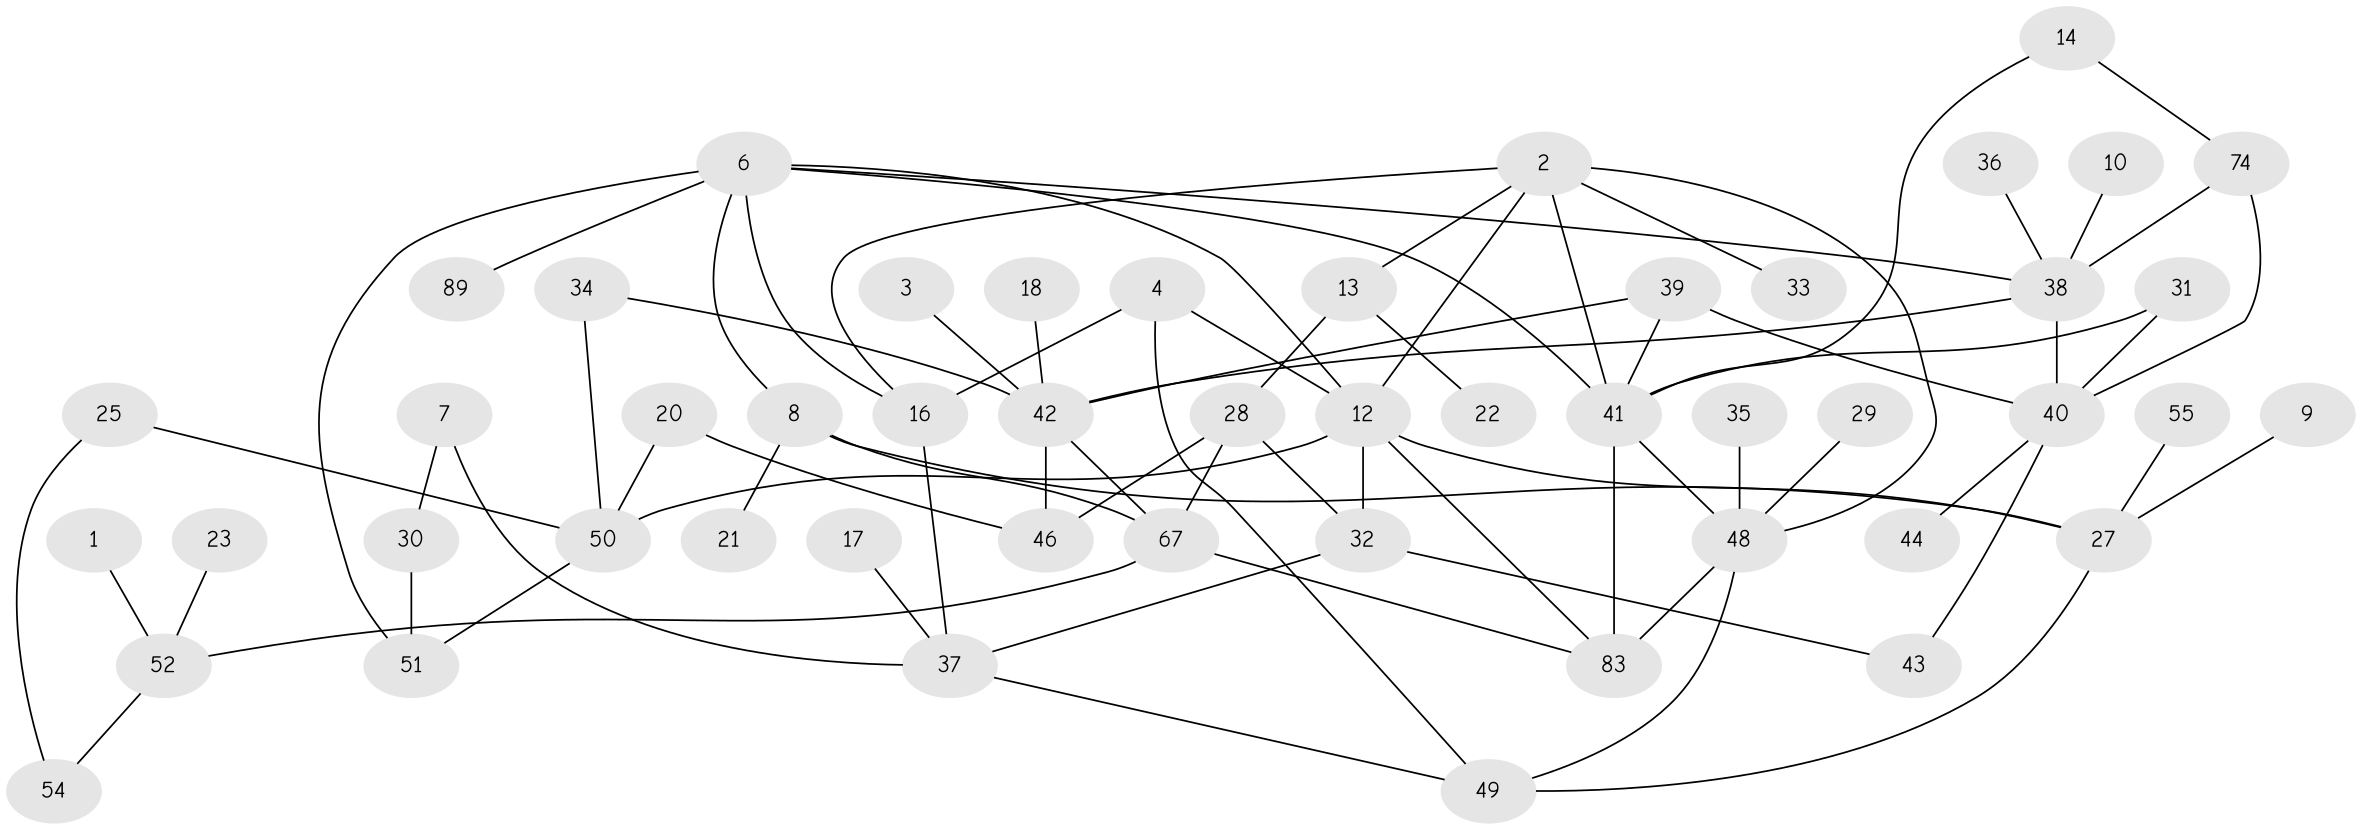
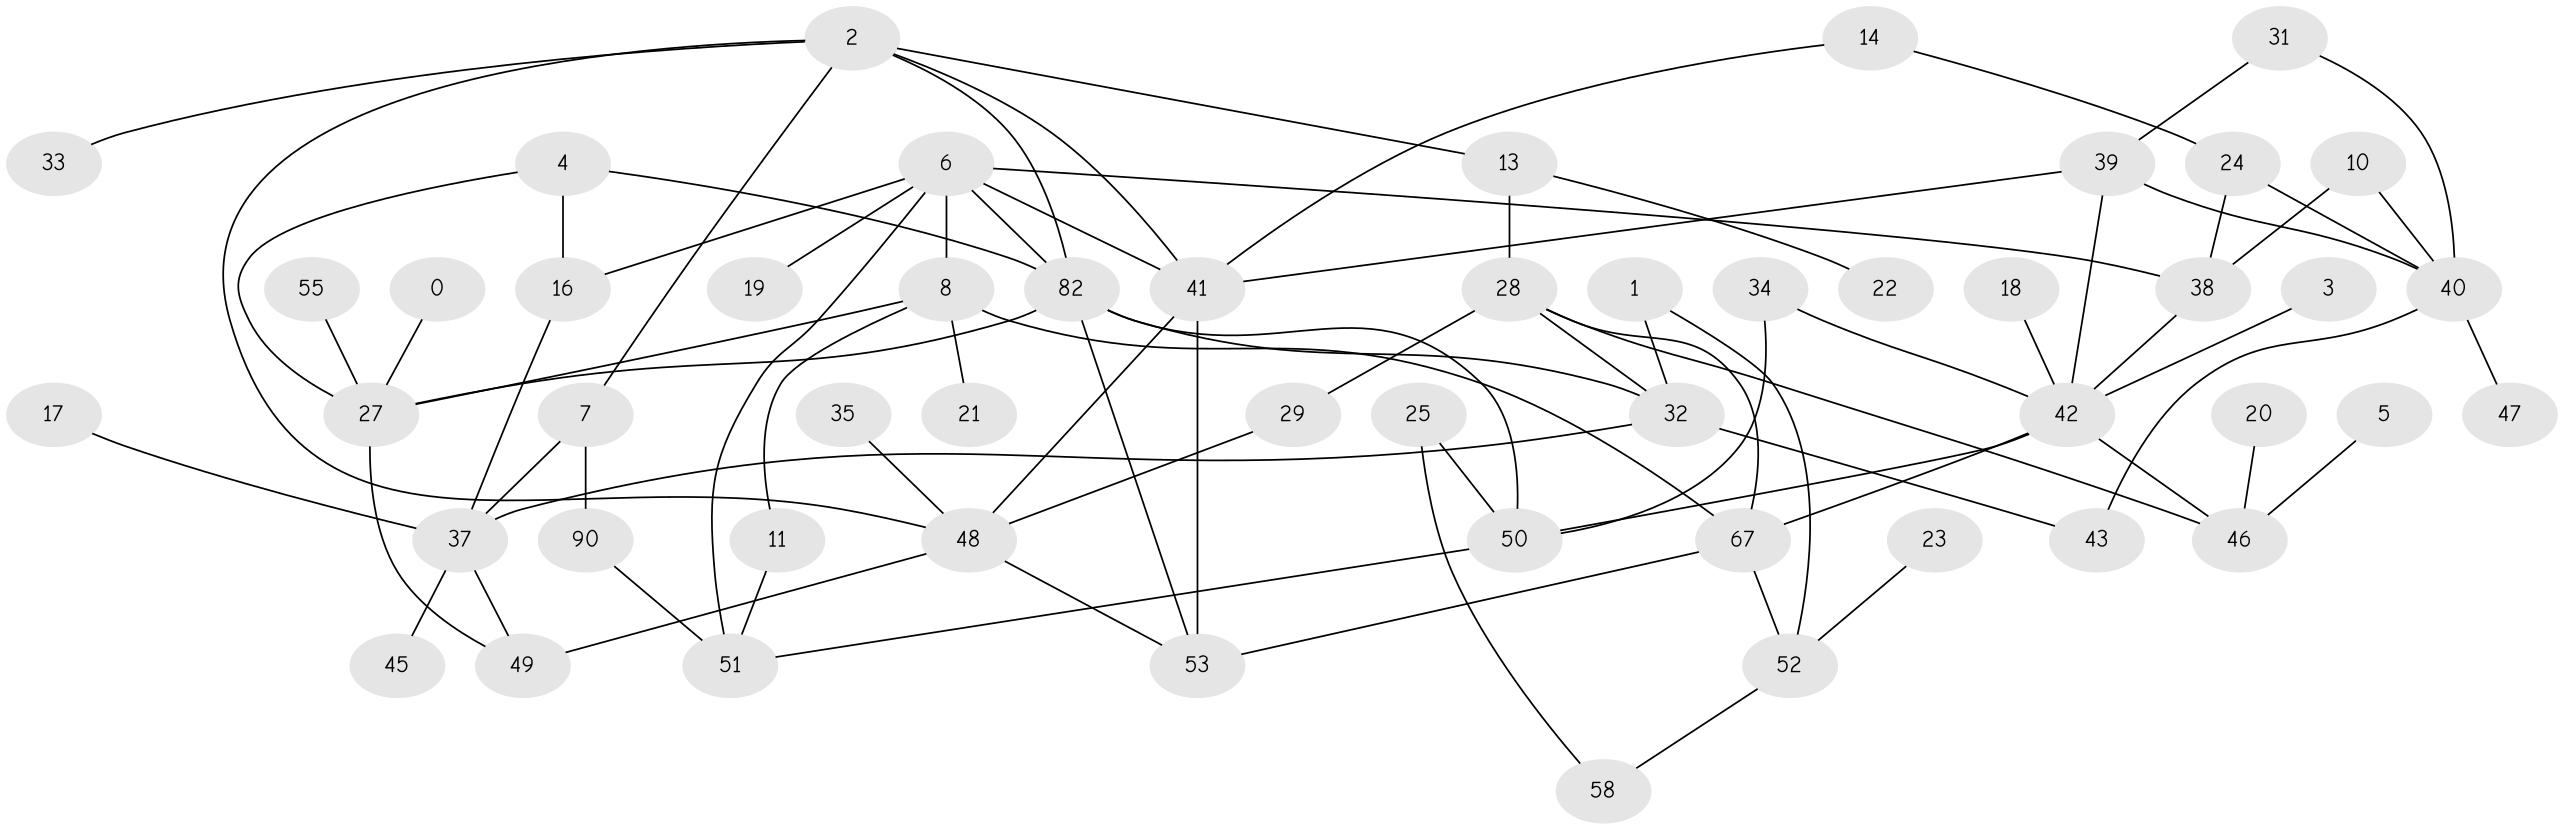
node "36": removed
node "74": label "74" -> "24"
edge "2" -- "16": now "2" -- "7"
node "89": label "89" -> "19"
edge "28" -- "29": added
edge "31" -- "41": now "31" -- "39"
edge "38" -- "40": now "10" -- "40"
edge "1" -- "32": added
node "12": label "12" -> "82"
node "9": label "9" -> "0"
node "5": added
edge "20" -- "50": now "42" -- "50"
node "30": label "30" -> "90"
node "11": added
node "44": label "44" -> "47"
edge "4" -- "49": now "4" -- "27"
node "45": added
node "83": label "83" -> "53"
node "54": label "54" -> "58"
